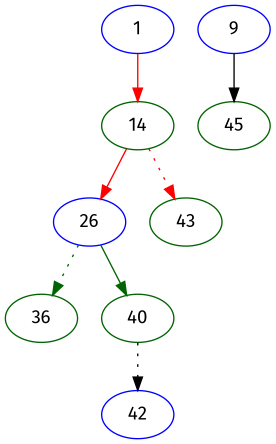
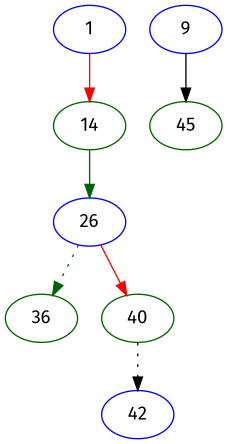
edge "14" -> "26": color red -> darkgreen
node "43": removed
edge "26" -> "40": color darkgreen -> red
